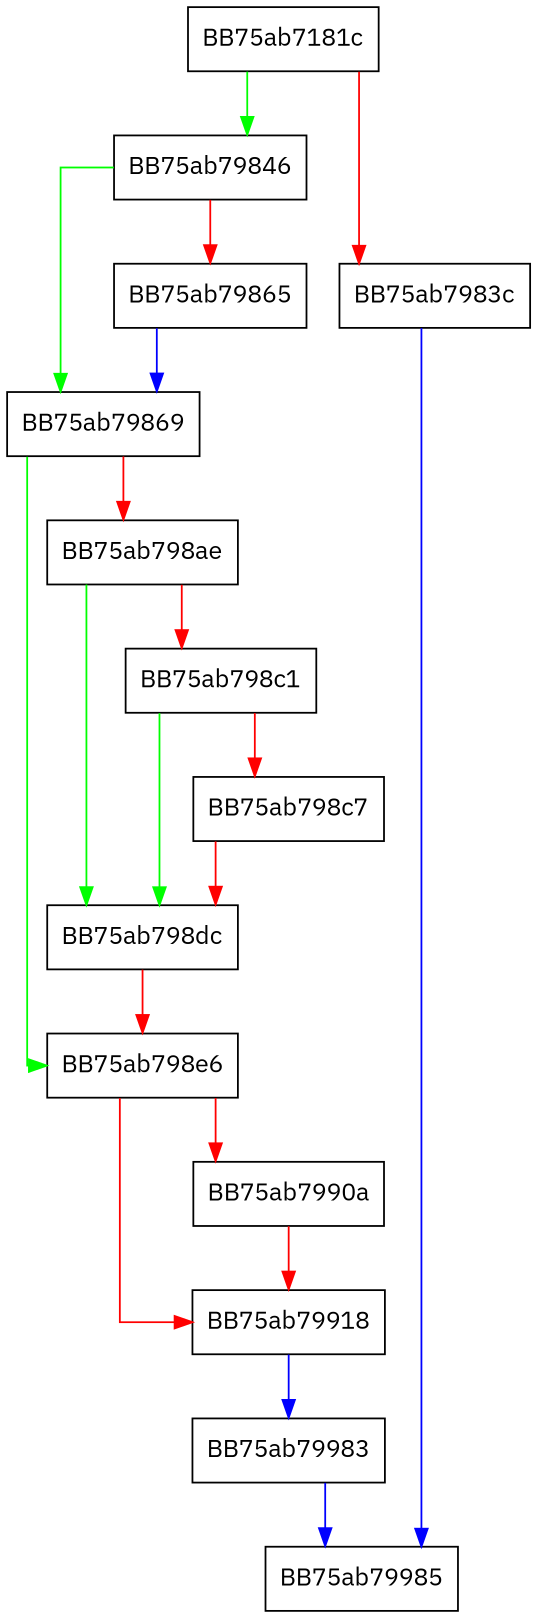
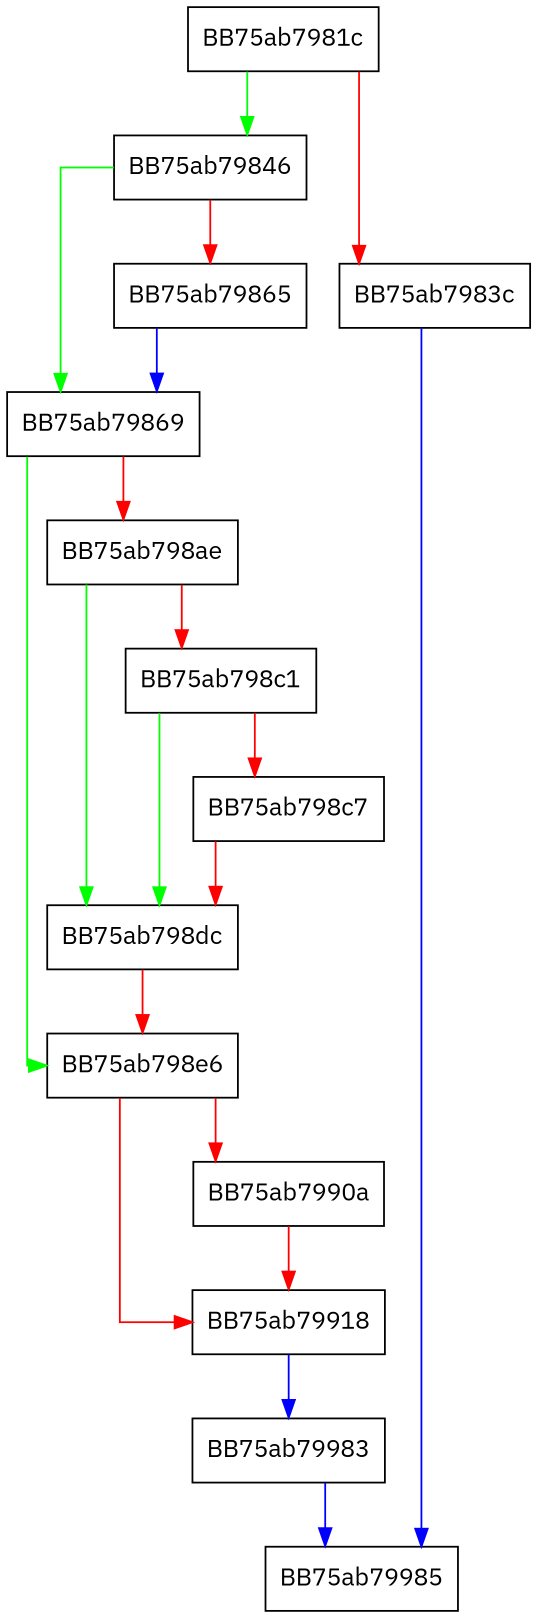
node "BB75ab7181c": label "BB75ab7181c" -> "BB75ab7981c"
